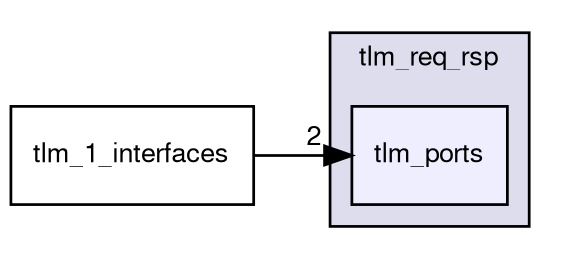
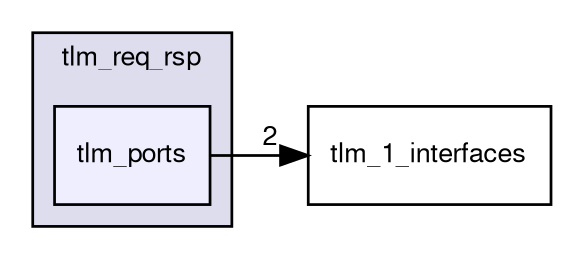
edge "tlm_1_interfaces" -> "tlm_ports": reversed
